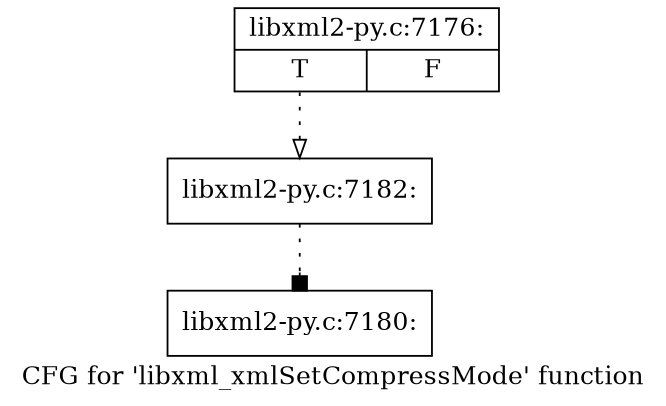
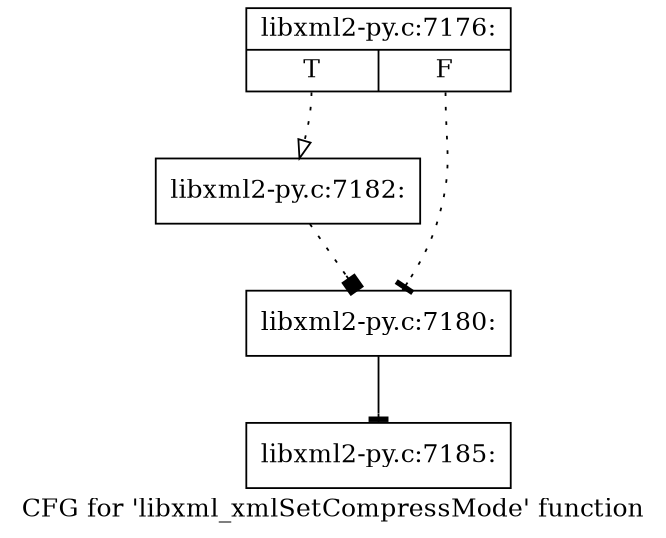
edge "libxml2-py.c:7176:" -> "libxml2-py.c:7180:": added
node "libxml2-py.c:7185:": added
